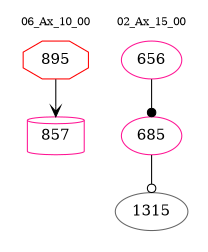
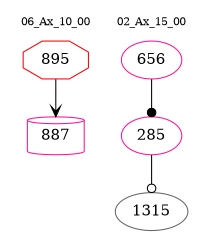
node "857": label "857" -> "887"
node "685": label "685" -> "285"
